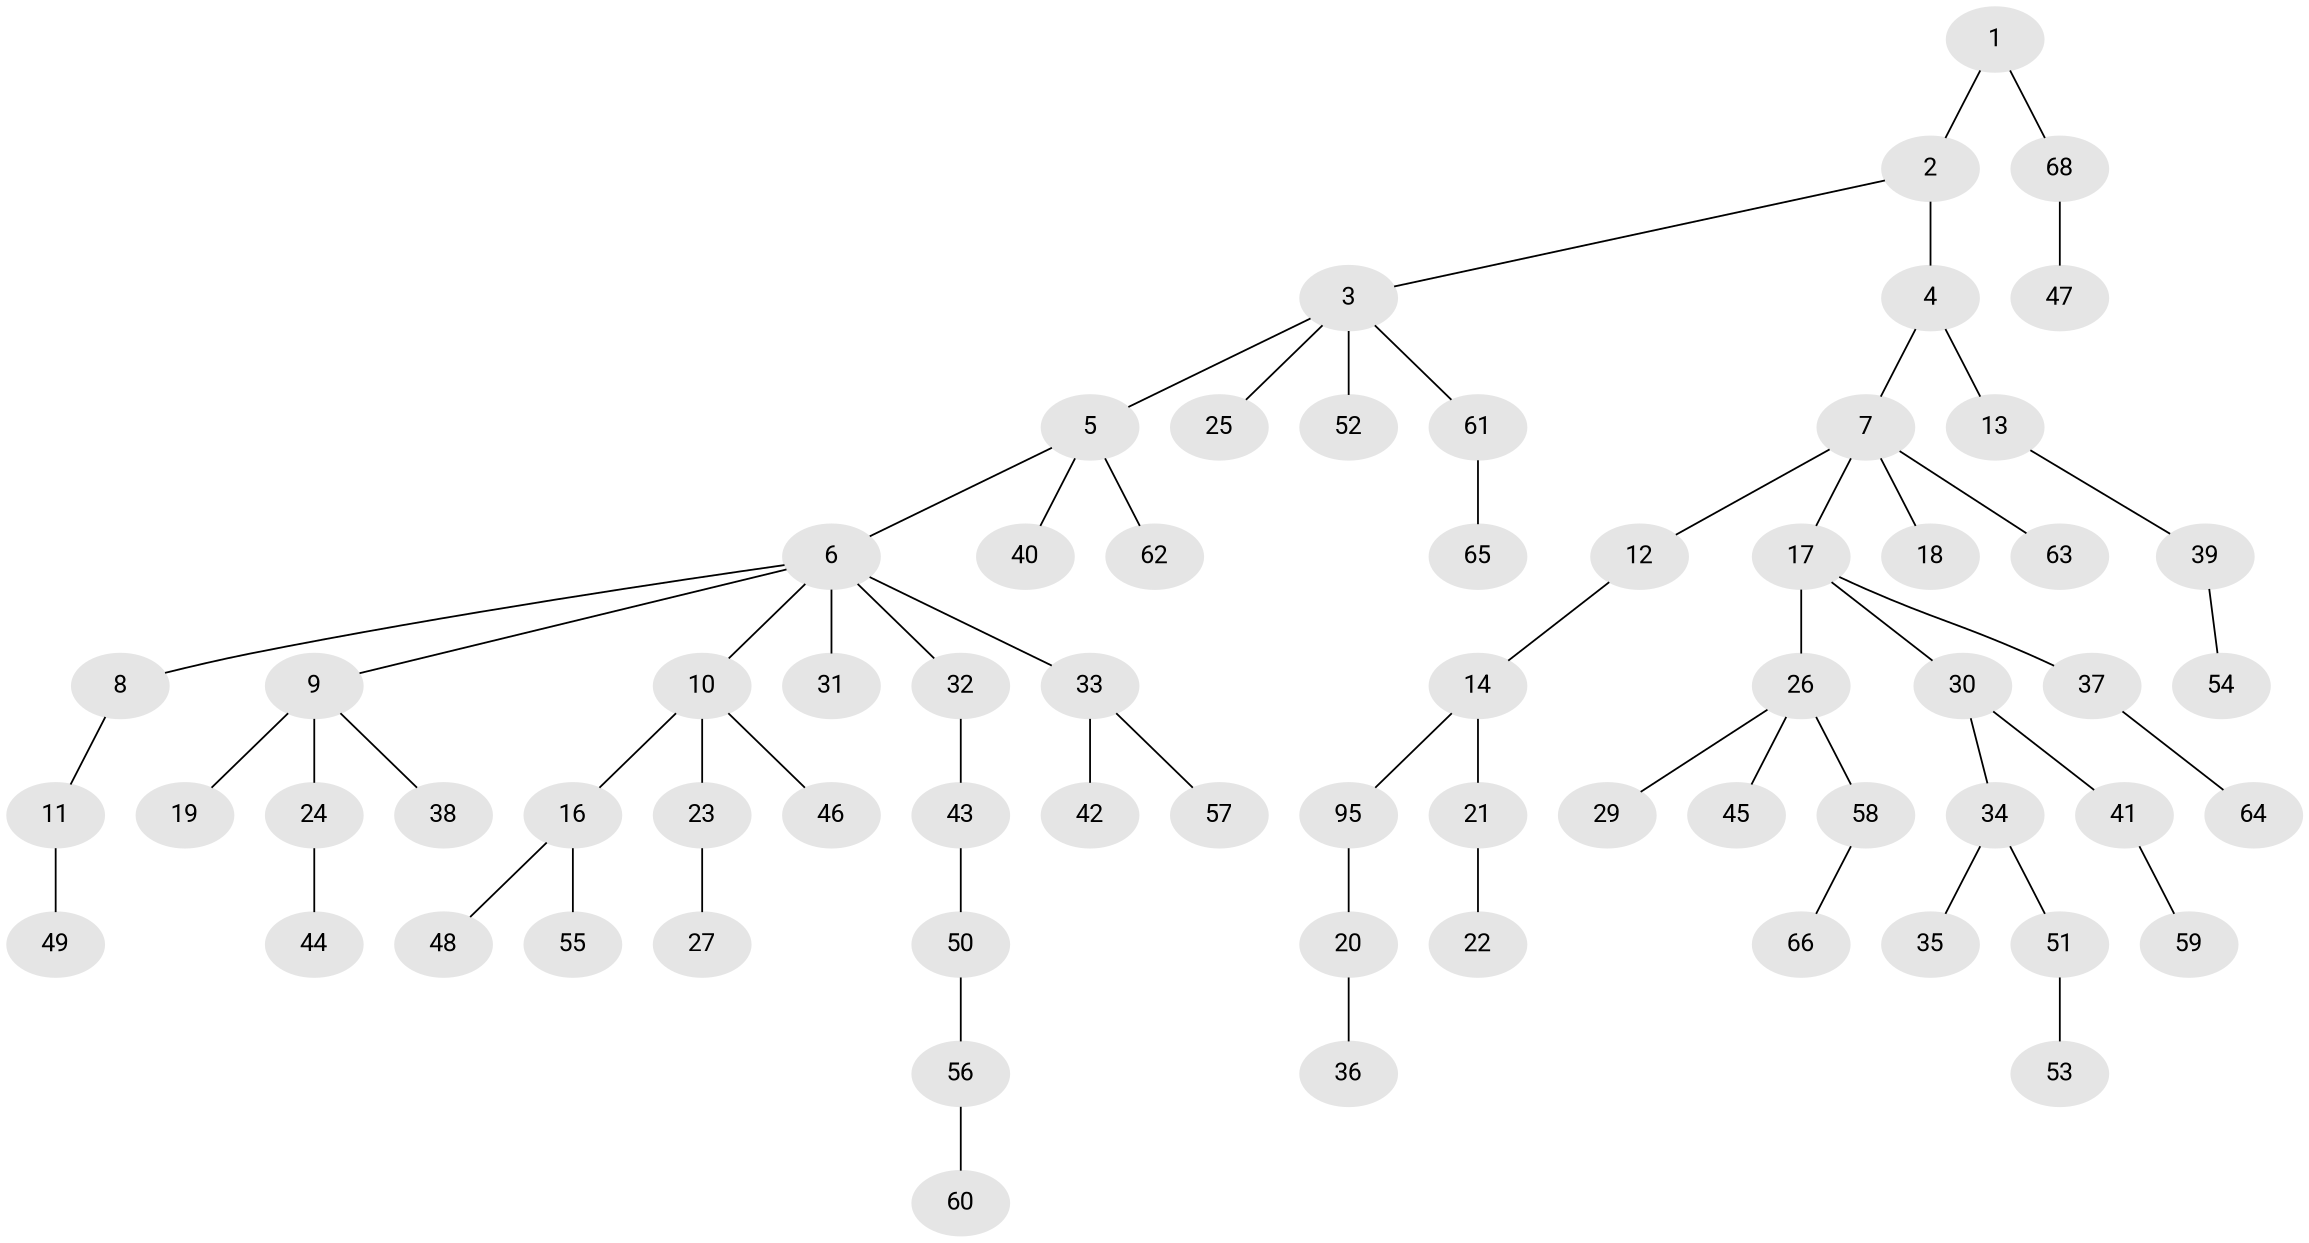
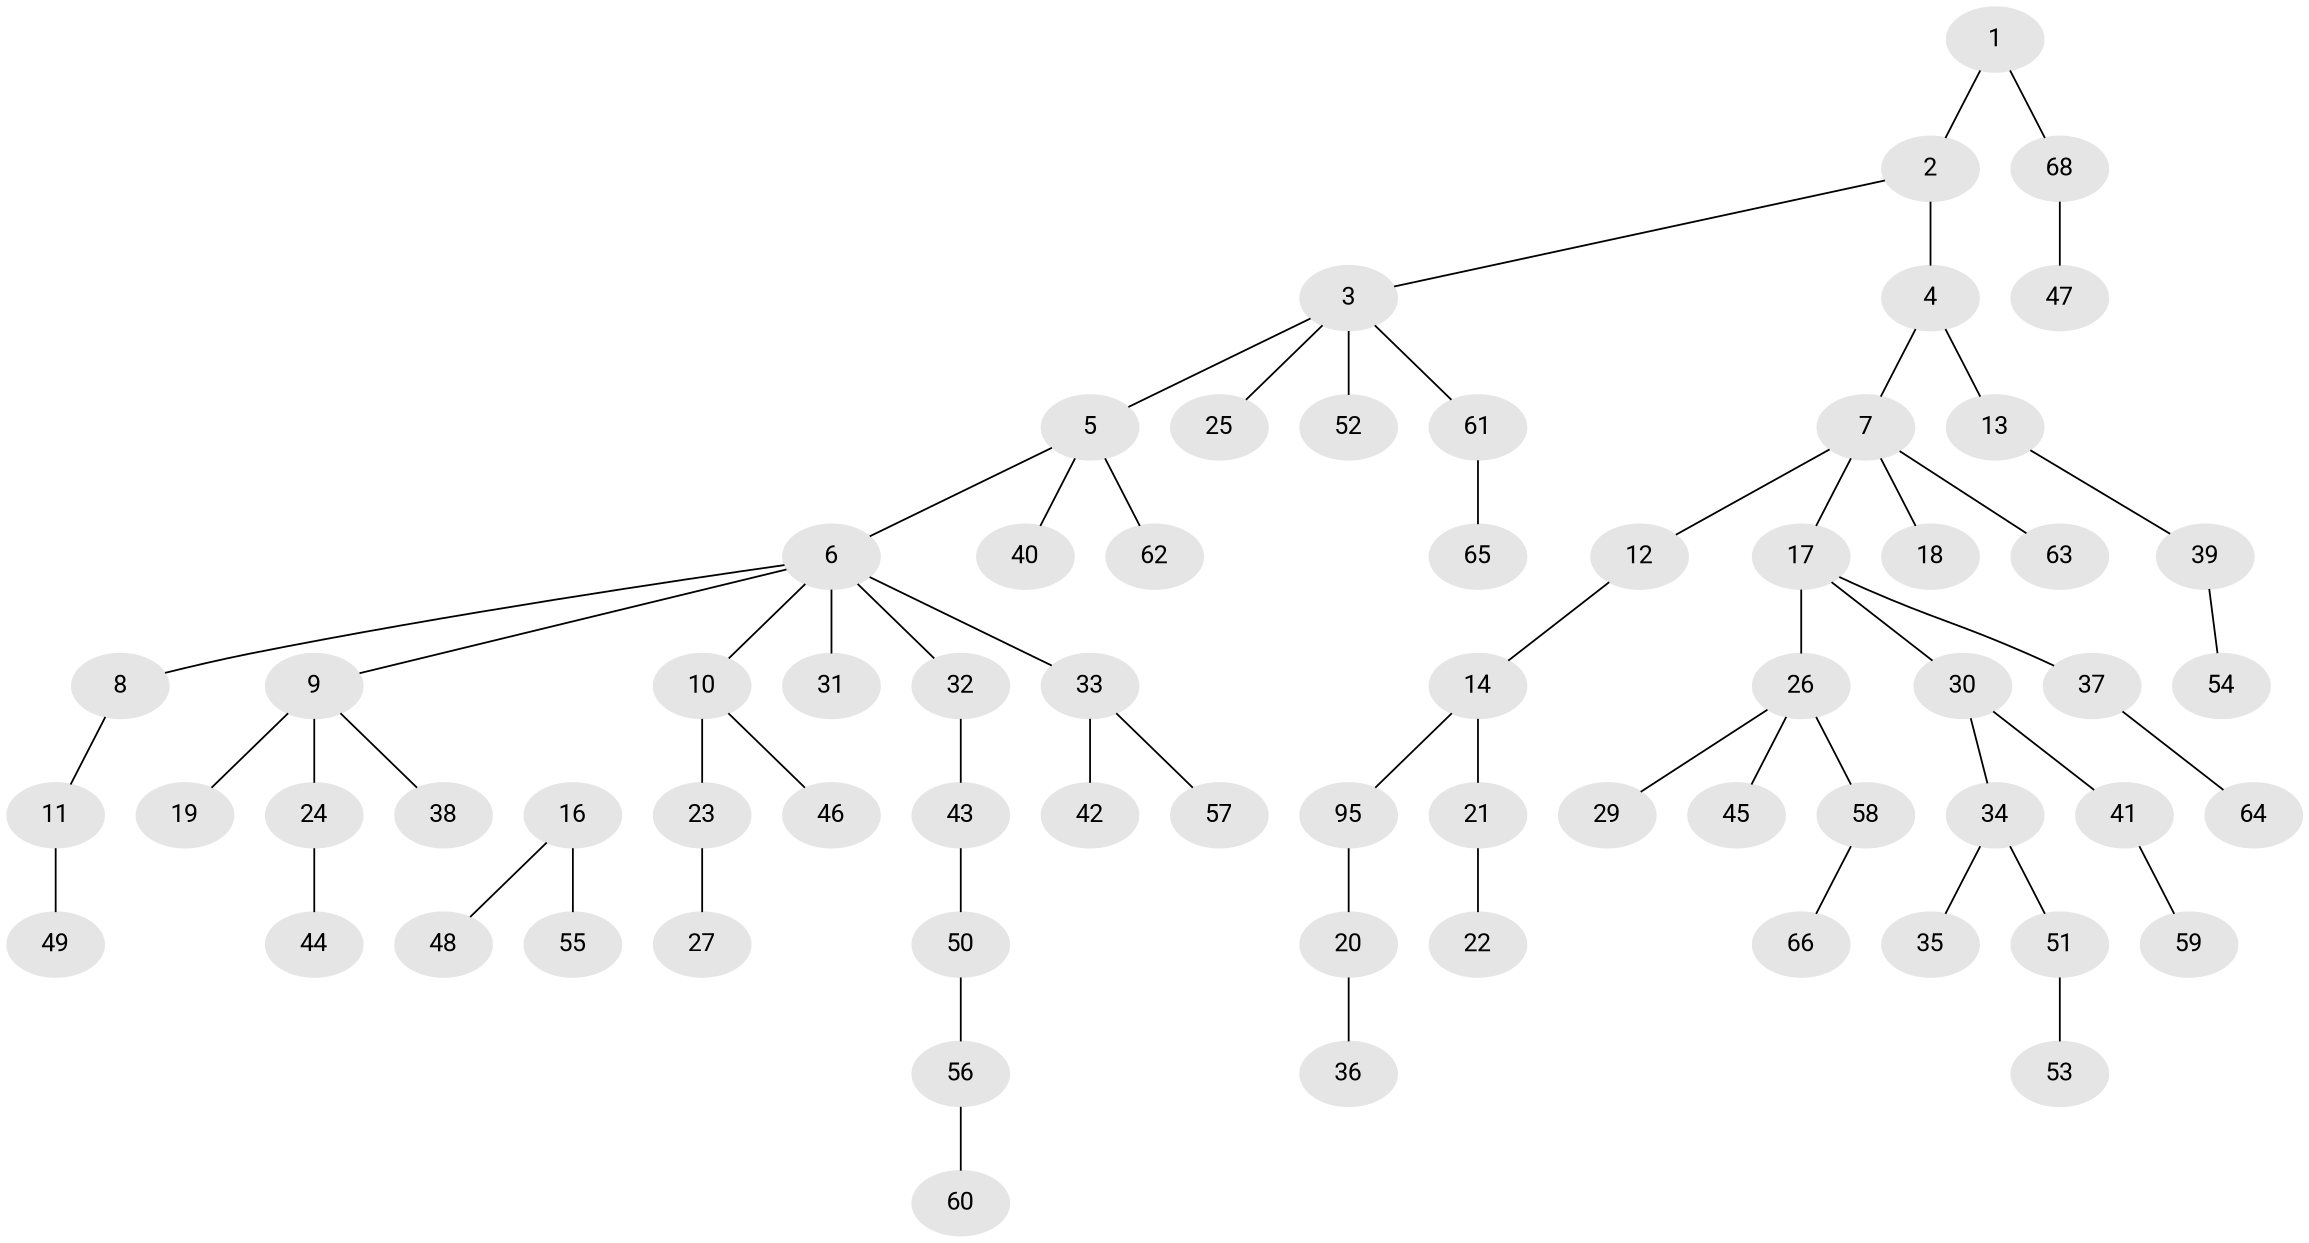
edge "10" -- "16": removed
